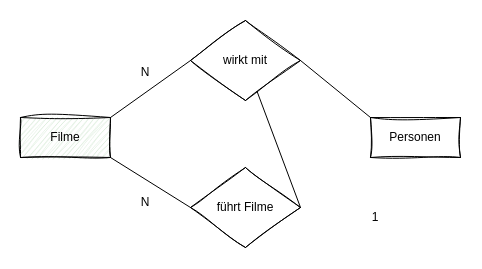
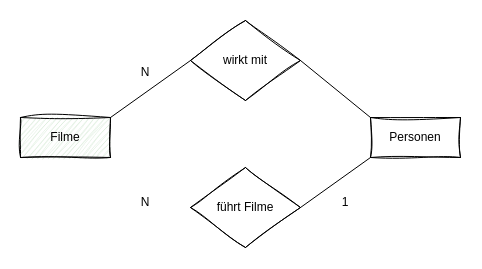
edge "wirkt mit" -- "führt Filme": now "Personen" -- "führt Filme"
edge "Filme" -- "führt Filme": removed
node "1": moved (376, 218) -> (346, 203)
